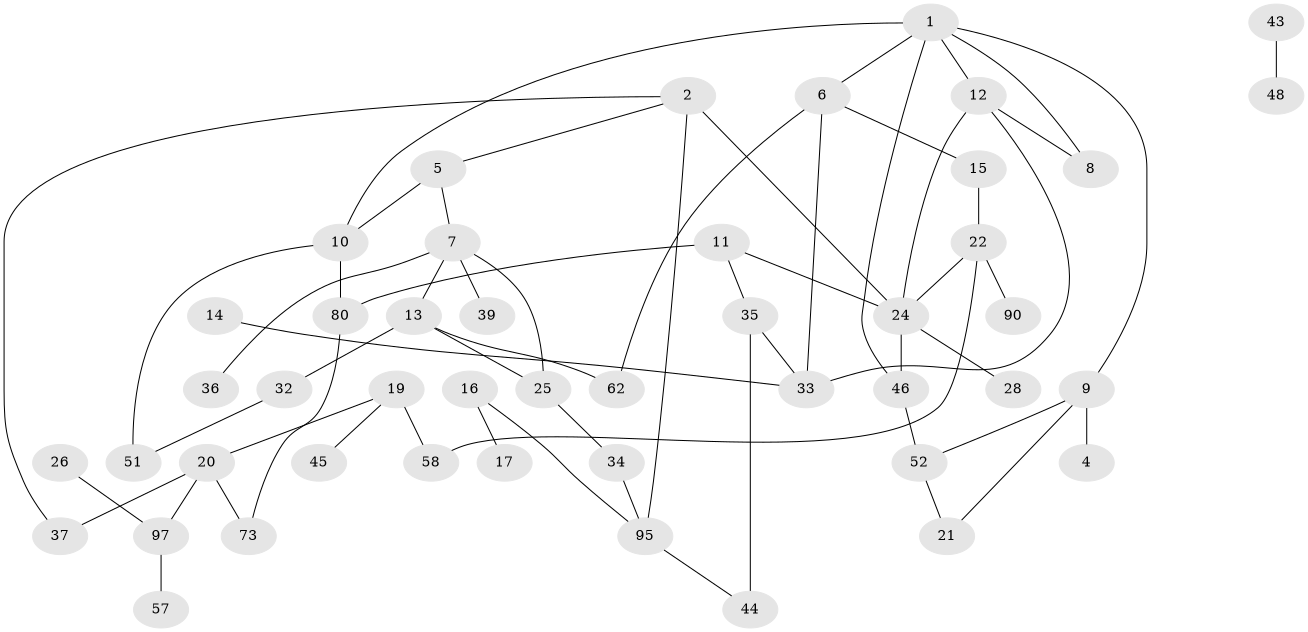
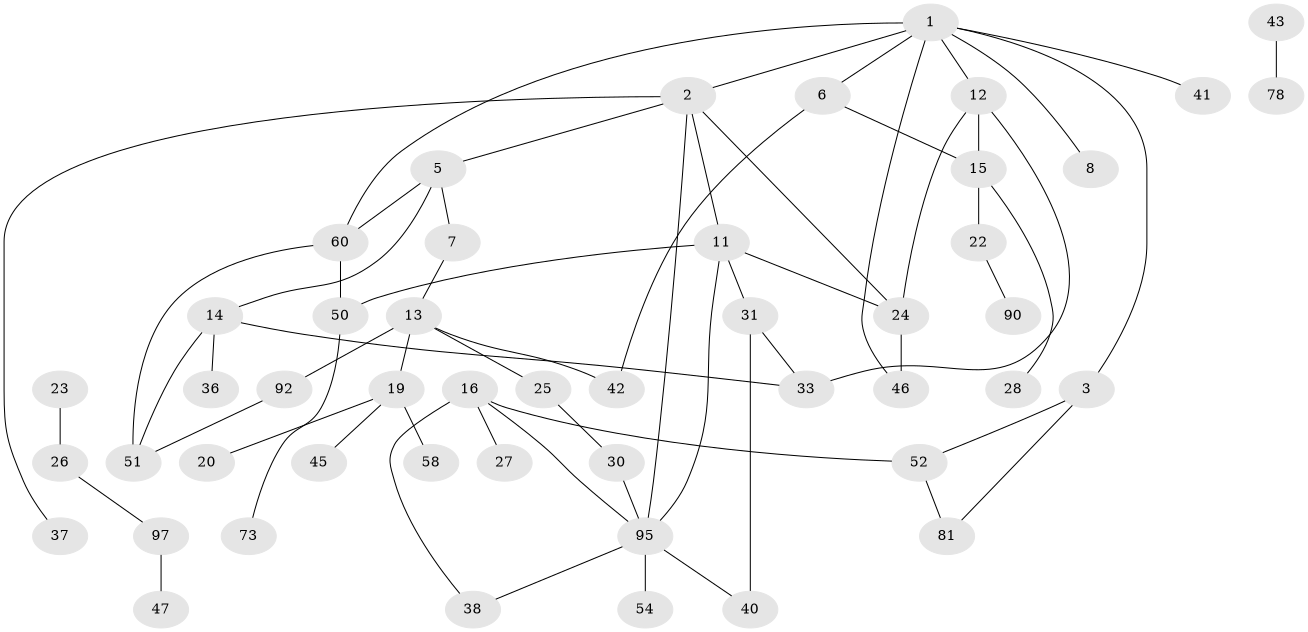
edge "1" -- "2": added
node "41": added
node "48": label "48" -> "78"
edge "12" -- "8": now "12" -- "15"
edge "2" -- "11": added
edge "6" -- "33": removed
node "10": label "10" -> "60"
edge "5" -- "14": added
edge "22" -- "24": removed
edge "7" -- "36": now "14" -- "36"
edge "7" -- "25": removed
node "80": label "80" -> "50"
node "39": removed
node "35": label "35" -> "31"
edge "24" -- "28": now "15" -- "28"
edge "13" -- "19": added
edge "14" -- "51": added
node "23": added
node "32": label "32" -> "92"
node "62": label "62" -> "42"
node "9": label "9" -> "3"
edge "11" -- "95": added
edge "46" -- "52": now "16" -- "52"
edge "22" -- "58": removed
node "17": label "17" -> "27"
node "34": label "34" -> "30"
node "4": removed
edge "20" -- "37": removed
edge "20" -- "97": removed
edge "20" -- "73": removed
node "21": label "21" -> "81"
node "57": label "57" -> "47"
node "38": added
node "54": added
node "44": label "44" -> "40"
